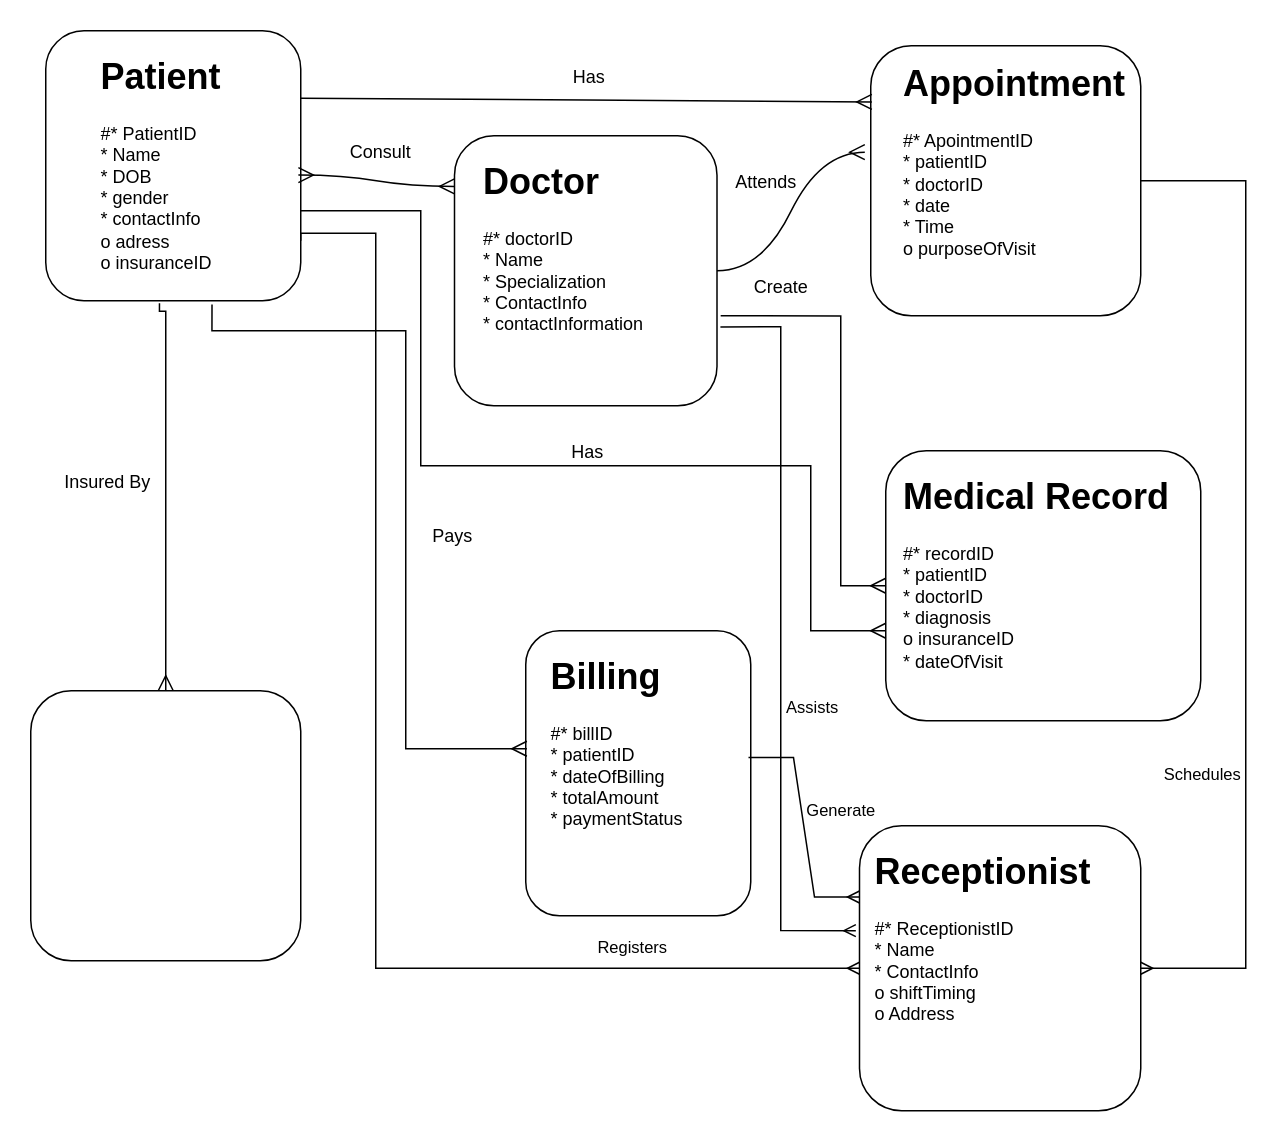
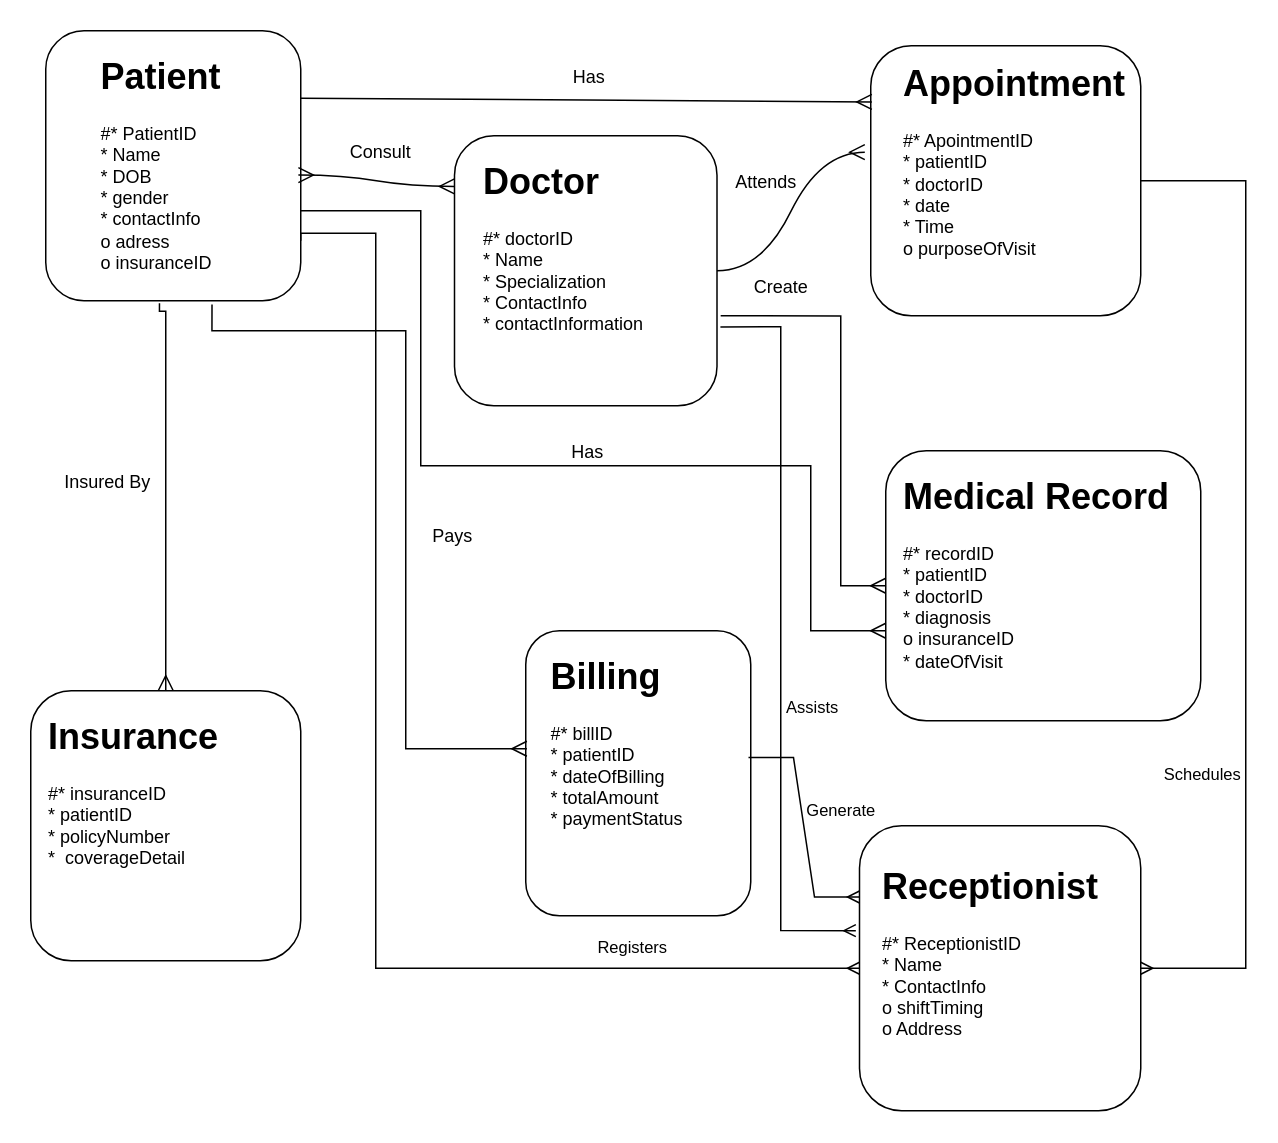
node "Insurance #* insuranceID * patientID * policyNumber * coverageDetail": added
node "Receptionist #* ReceptionistID * Name * ContactInfo o shiftTiming o Address": moved (993, 968) -> (1000, 983)
